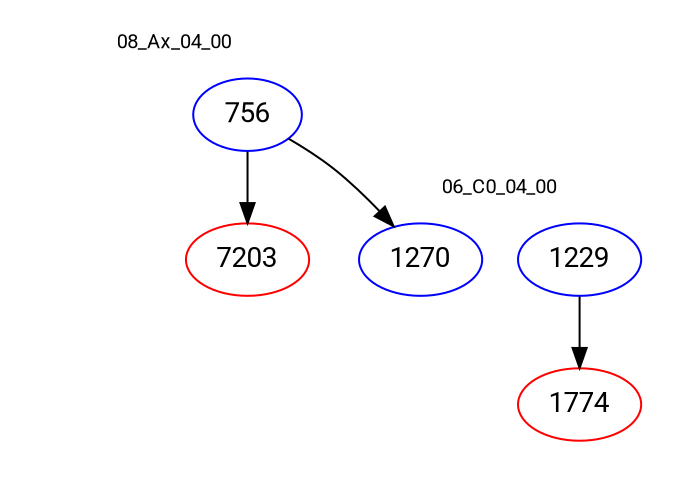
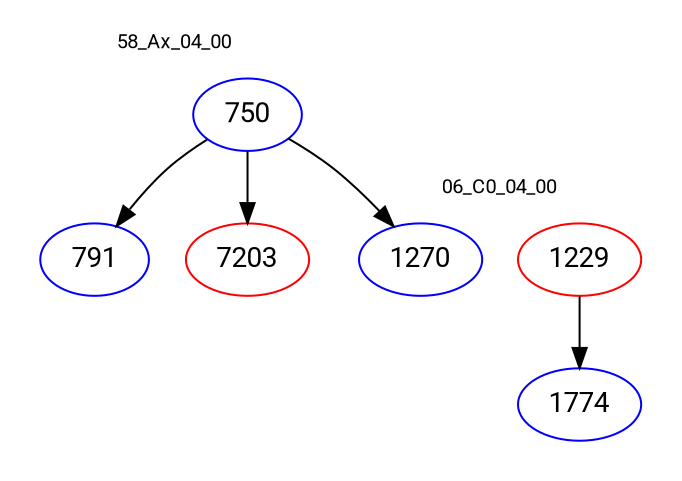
cluster "08_Ax_04_00": label "08_Ax_04_00" -> "58_Ax_04_00"
node "756": label "756" -> "750"
node "791": added
node "1229": color blue -> red
node "1774": color red -> blue
